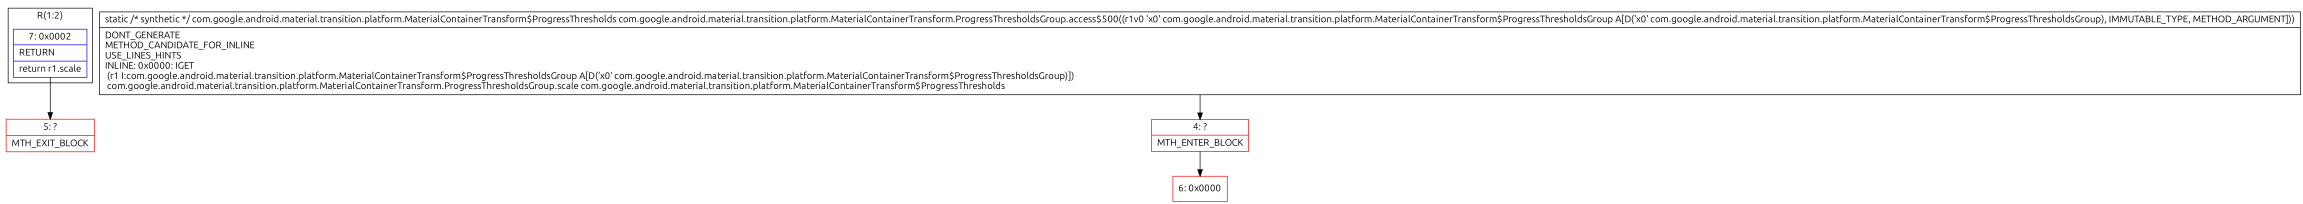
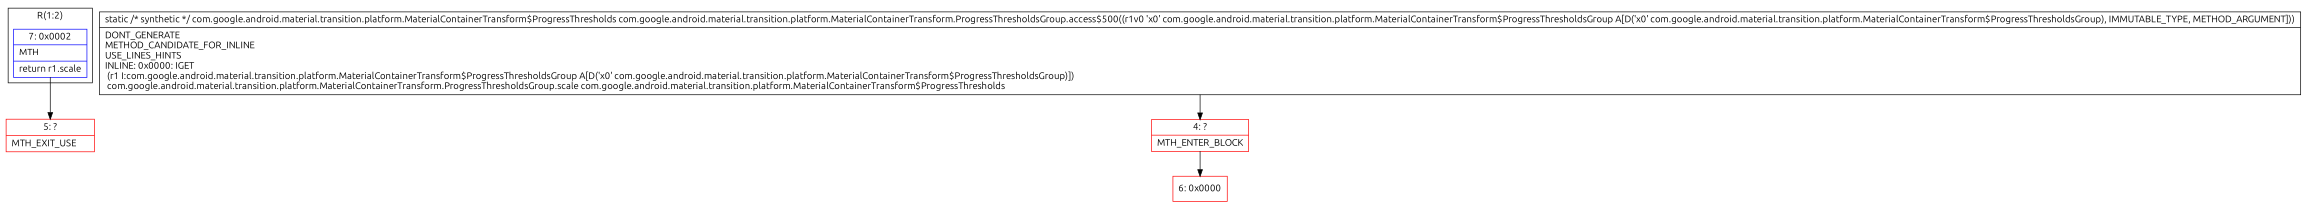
node "7: 0x0002": text "RETURN" -> "MTH"
node "5: ?": text "MTH_EXIT_BLOCK" -> "MTH_EXIT_USE"
